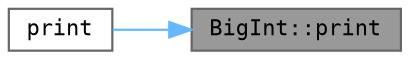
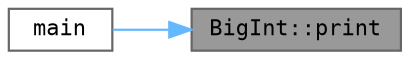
node "print": label "print" -> "main"
